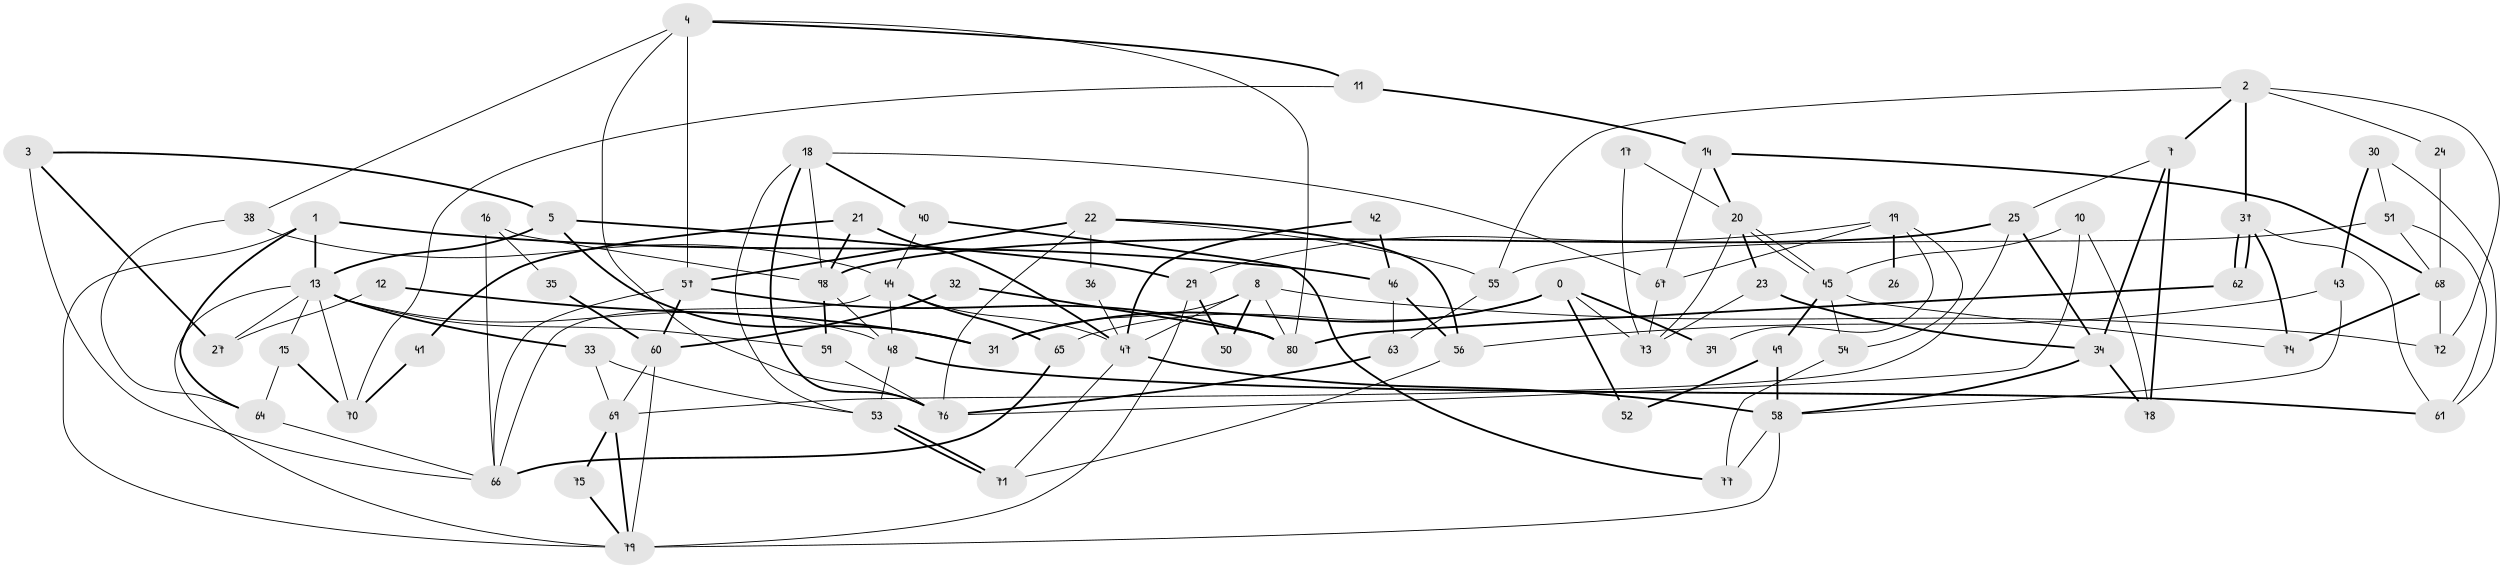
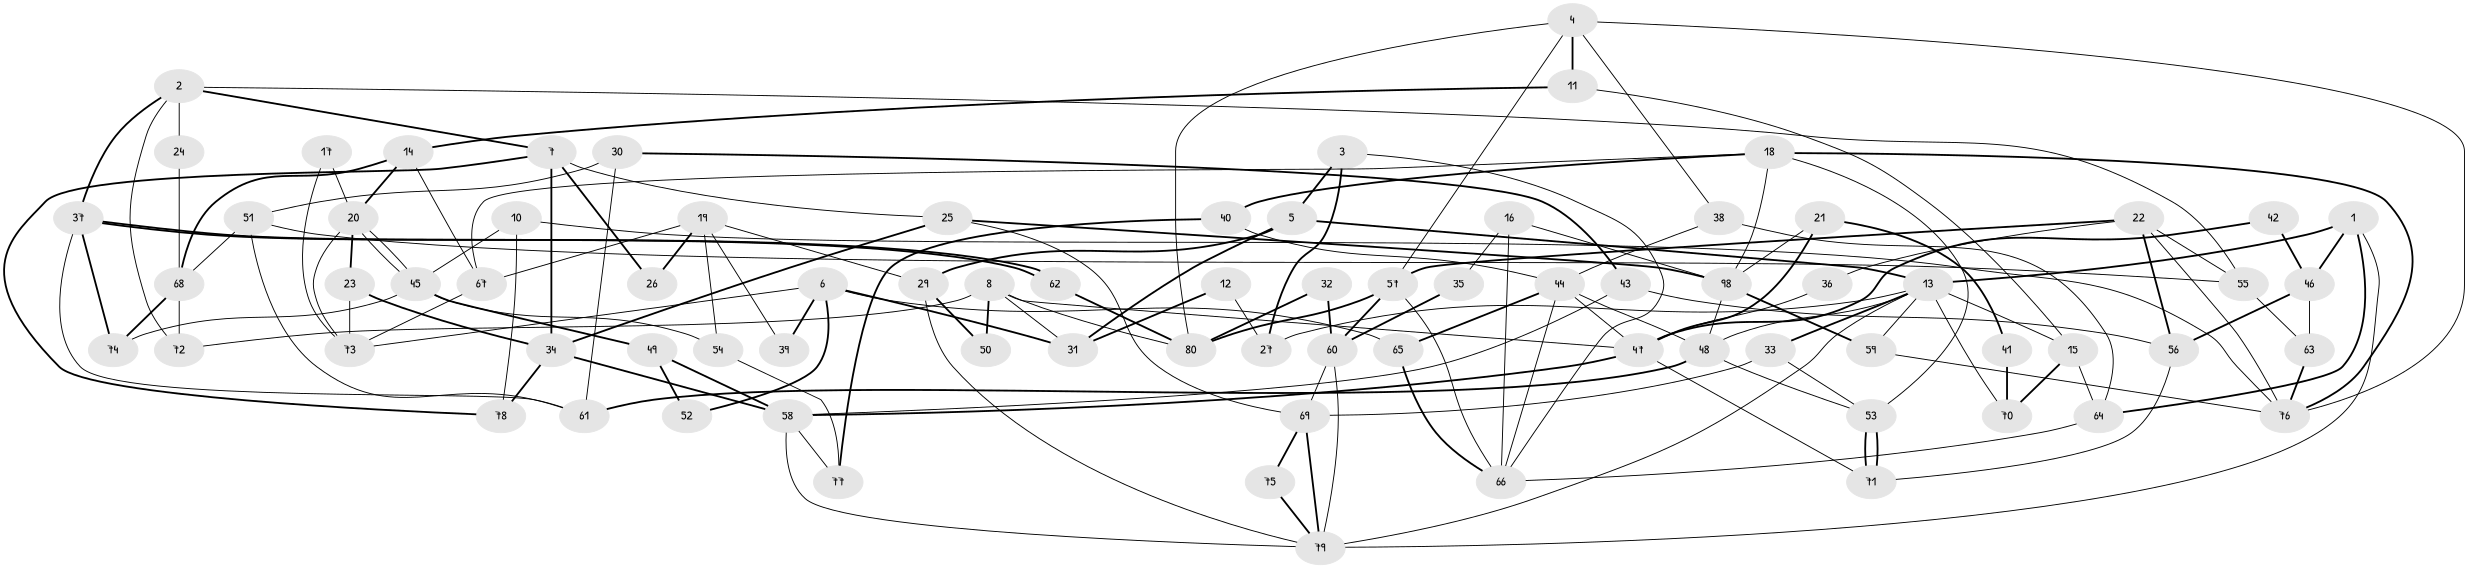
edge "11" -- "70": now "11" -- "15"
edge "7" -- "26": added
edge "21" -- "98": style bold -> solid
node "0": label "0" -> "6"
